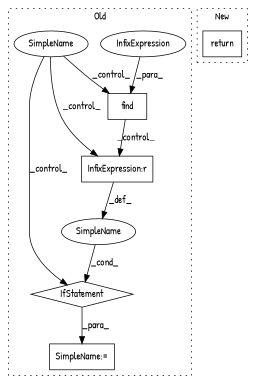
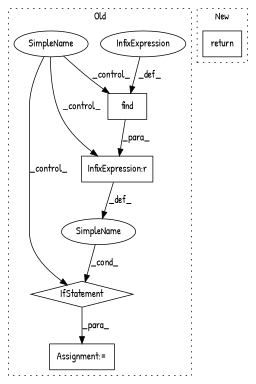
edge "InfixExpression" -> "find": label "_para_" -> "_def_"
edge "find" -> "InfixExpression:r": label "_control_" -> "_para_"
node "SimpleName:=": label "SimpleName:=" -> "Assignment:="
